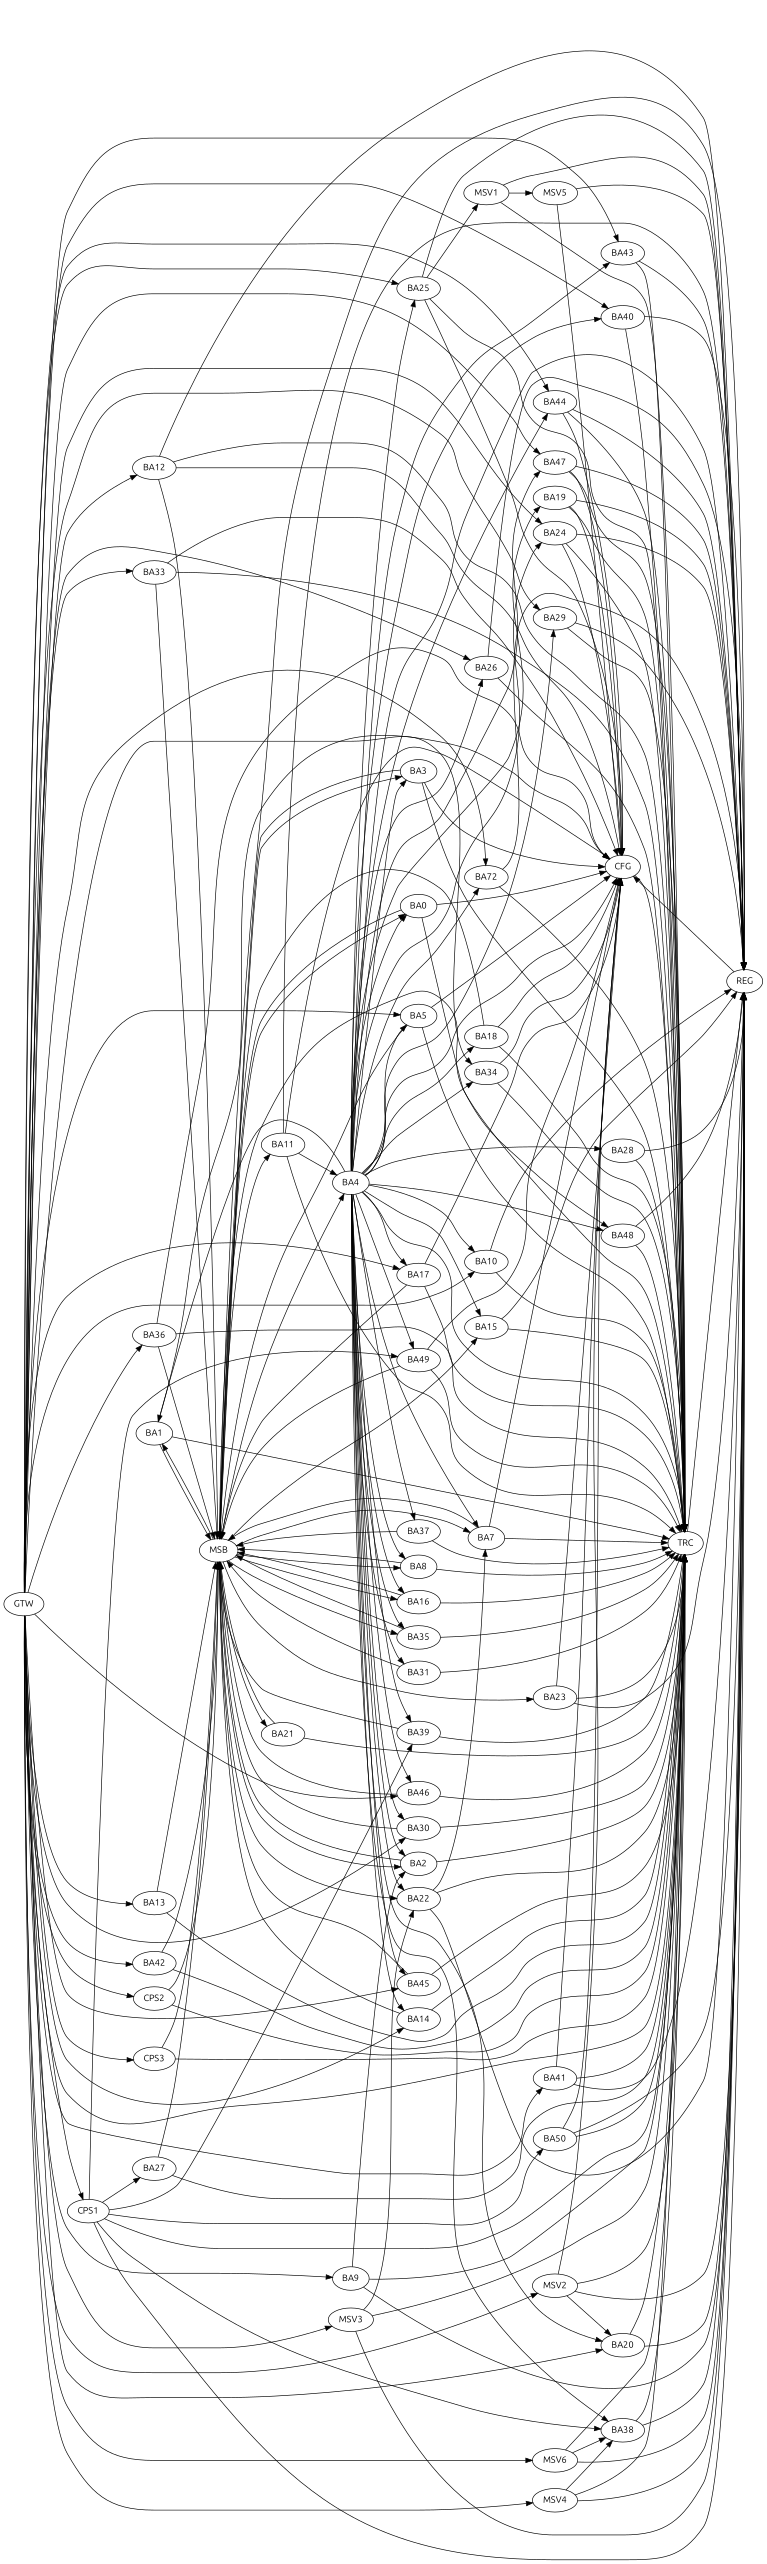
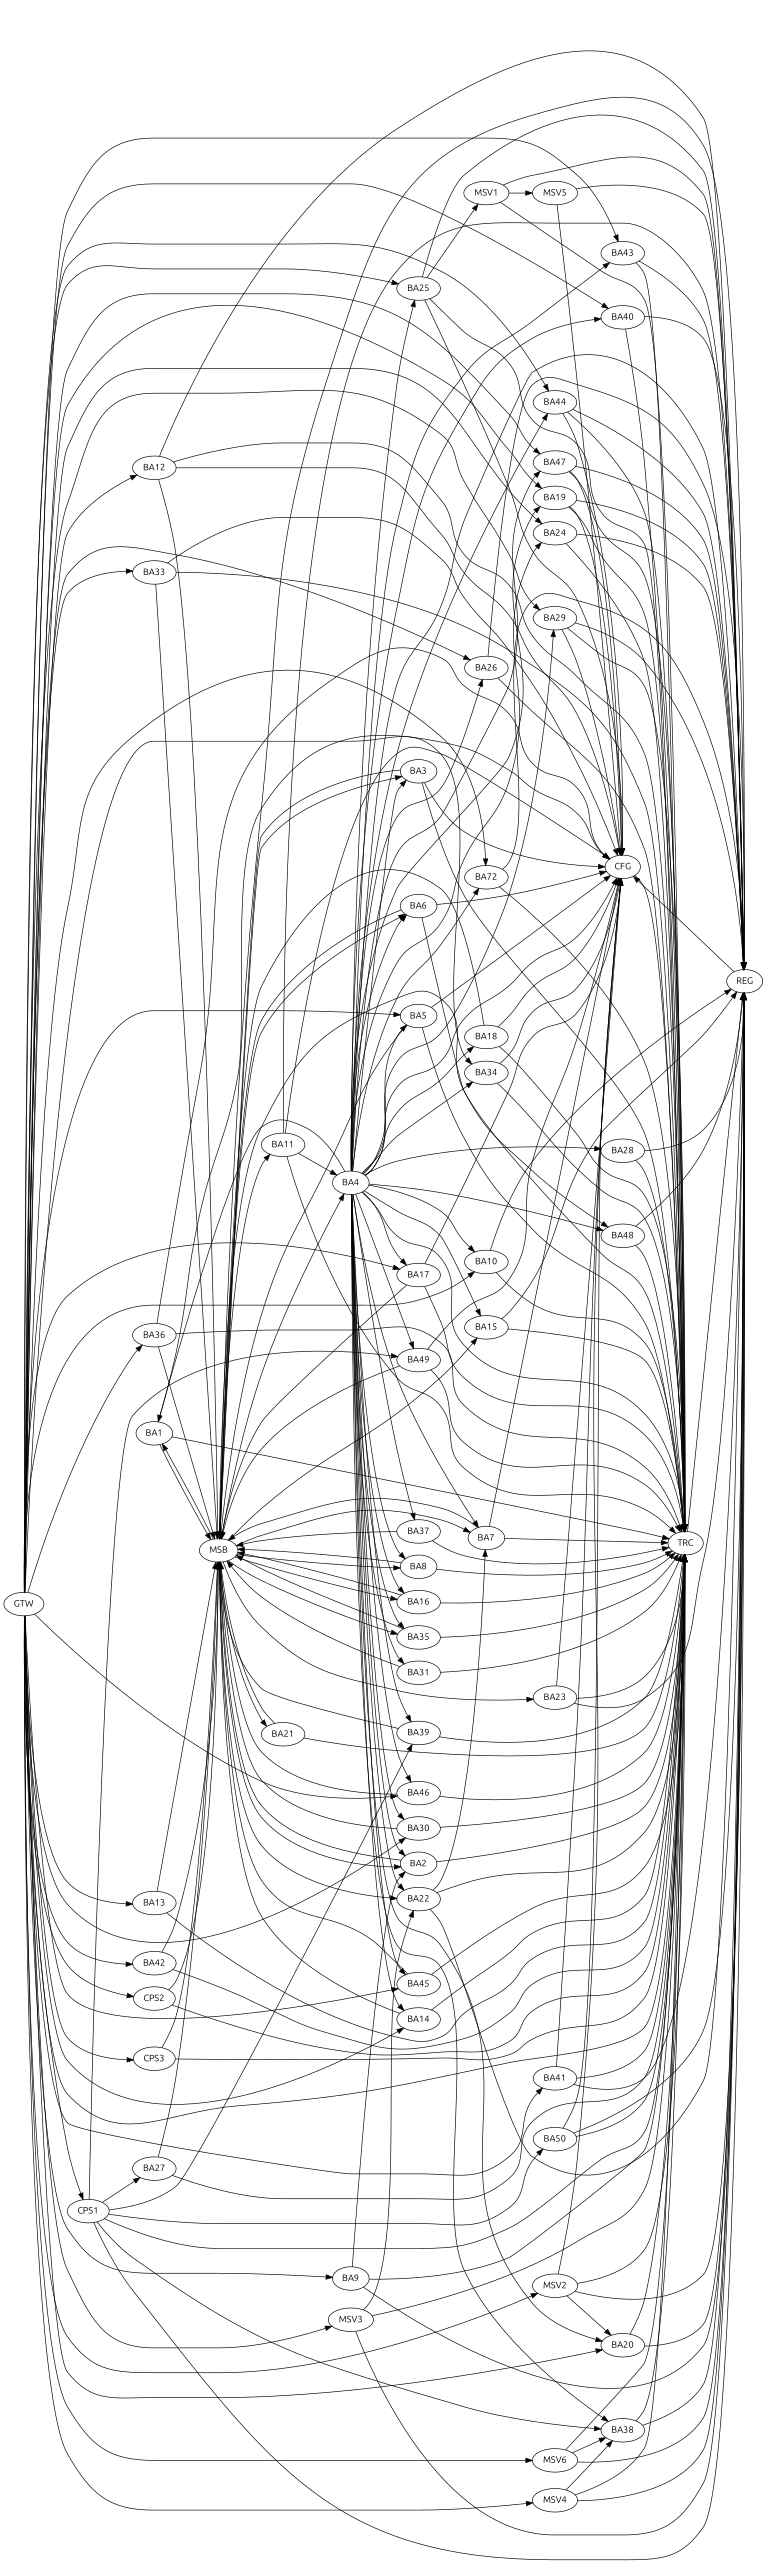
edge "GTW" -> "BA19": added
edge "BA24" -> "CFG": now "BA29" -> "CFG"
node "BA0": label "BA0" -> "BA6"
